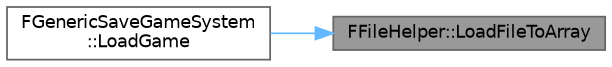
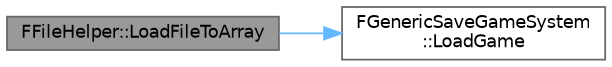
edge "FGenericSaveGameSystem ::LoadGame" -> "FFileHelper::LoadFileToArray": reversed
